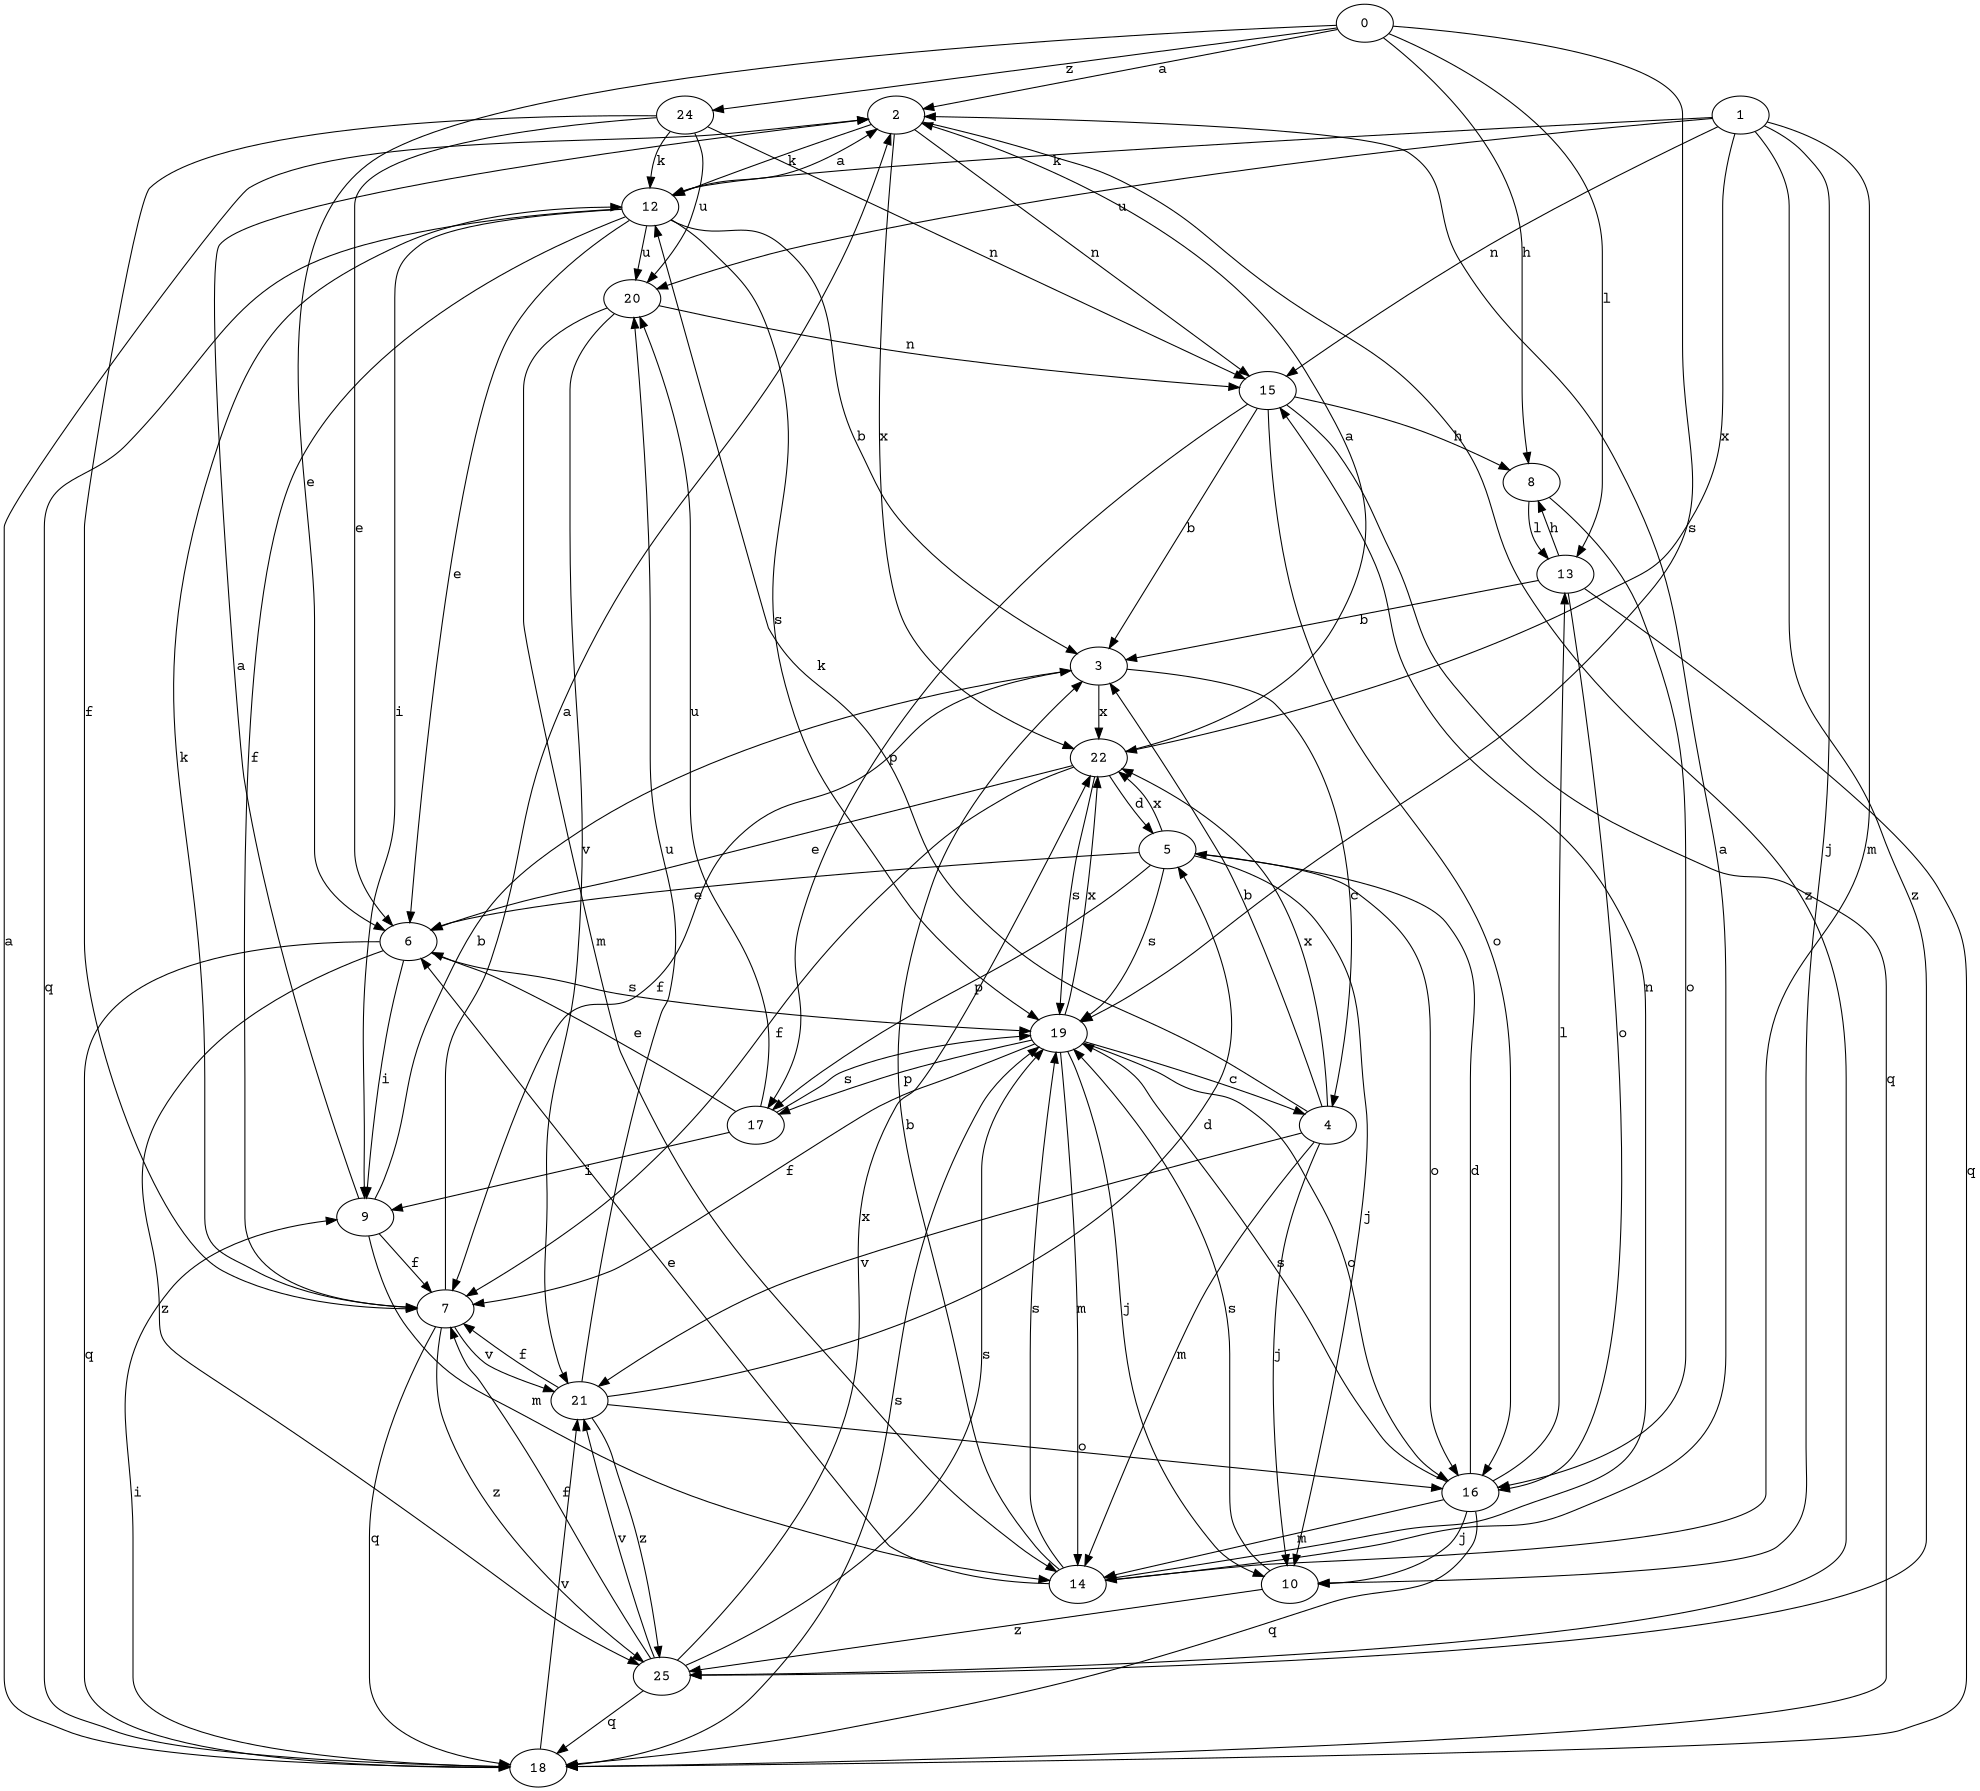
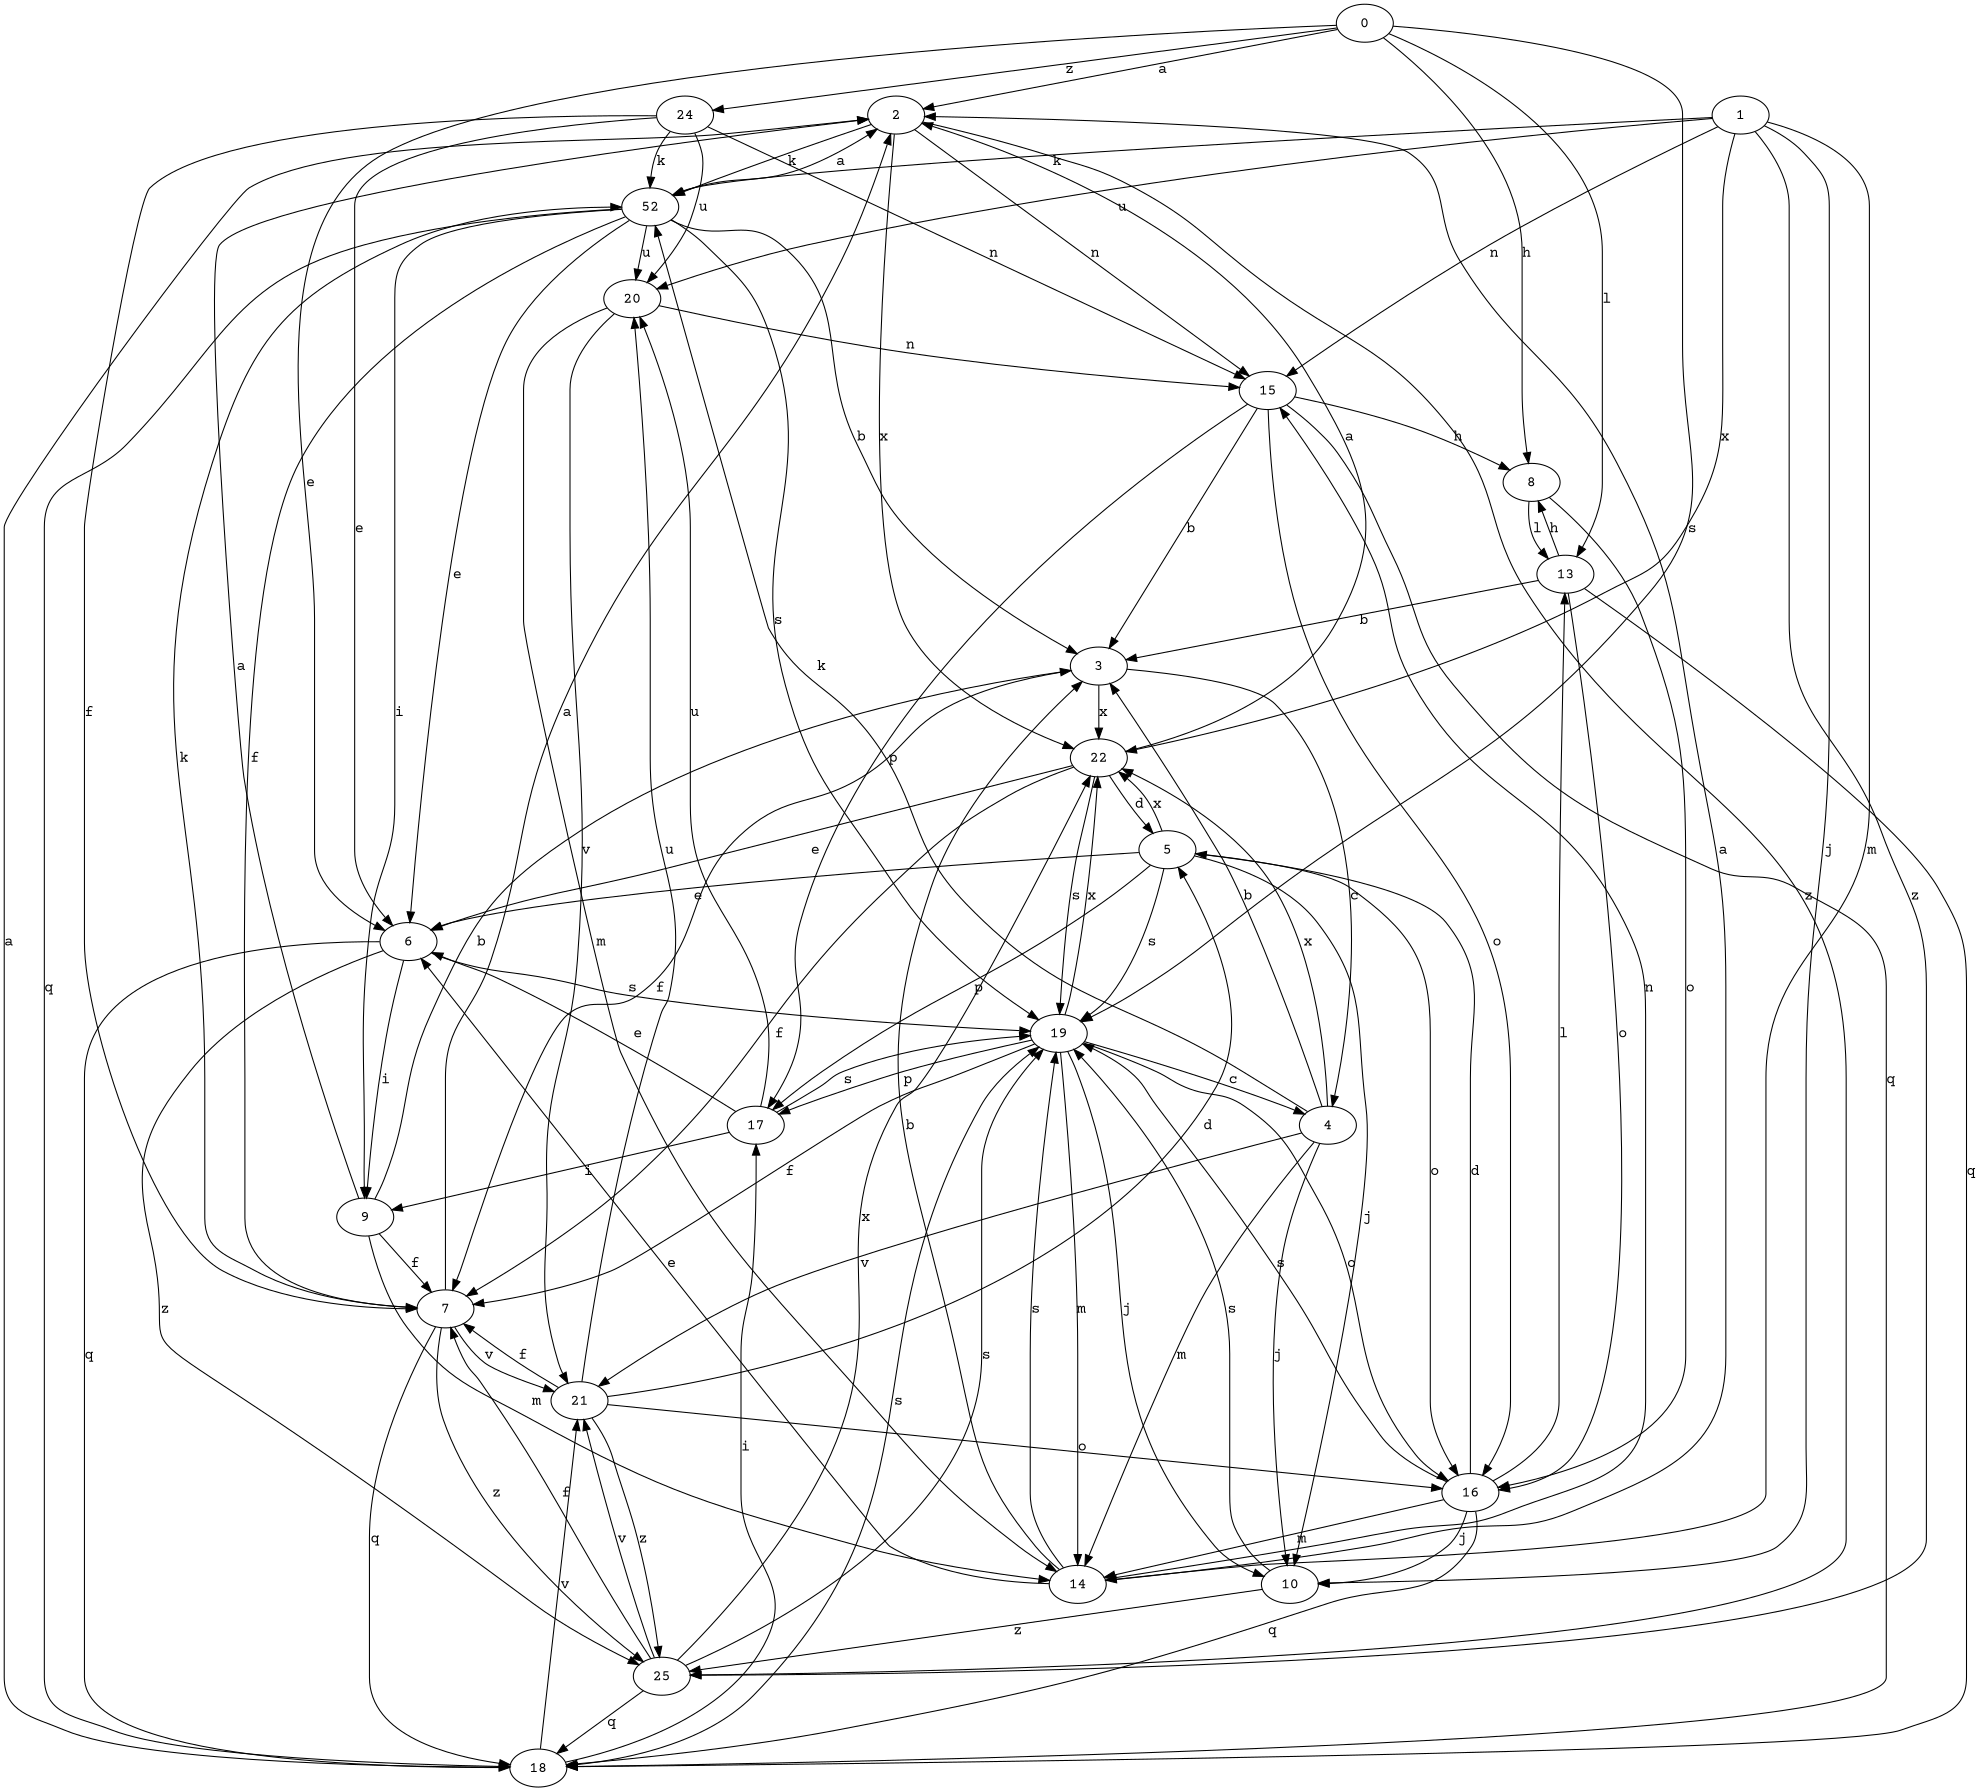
node "12": label "12" -> "52"
edge "18" -> "9": now "18" -> "17"
